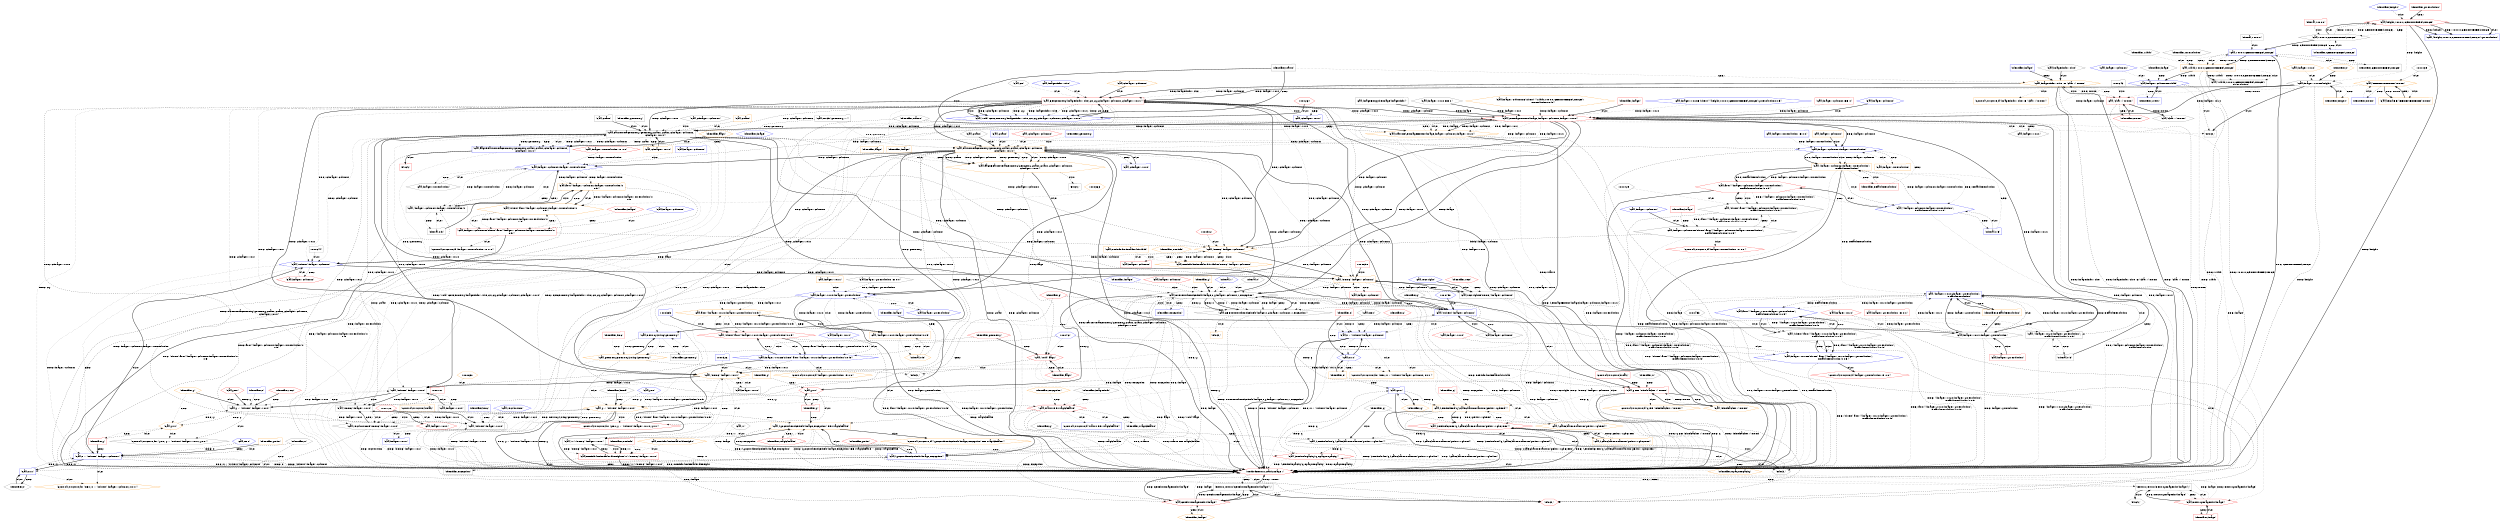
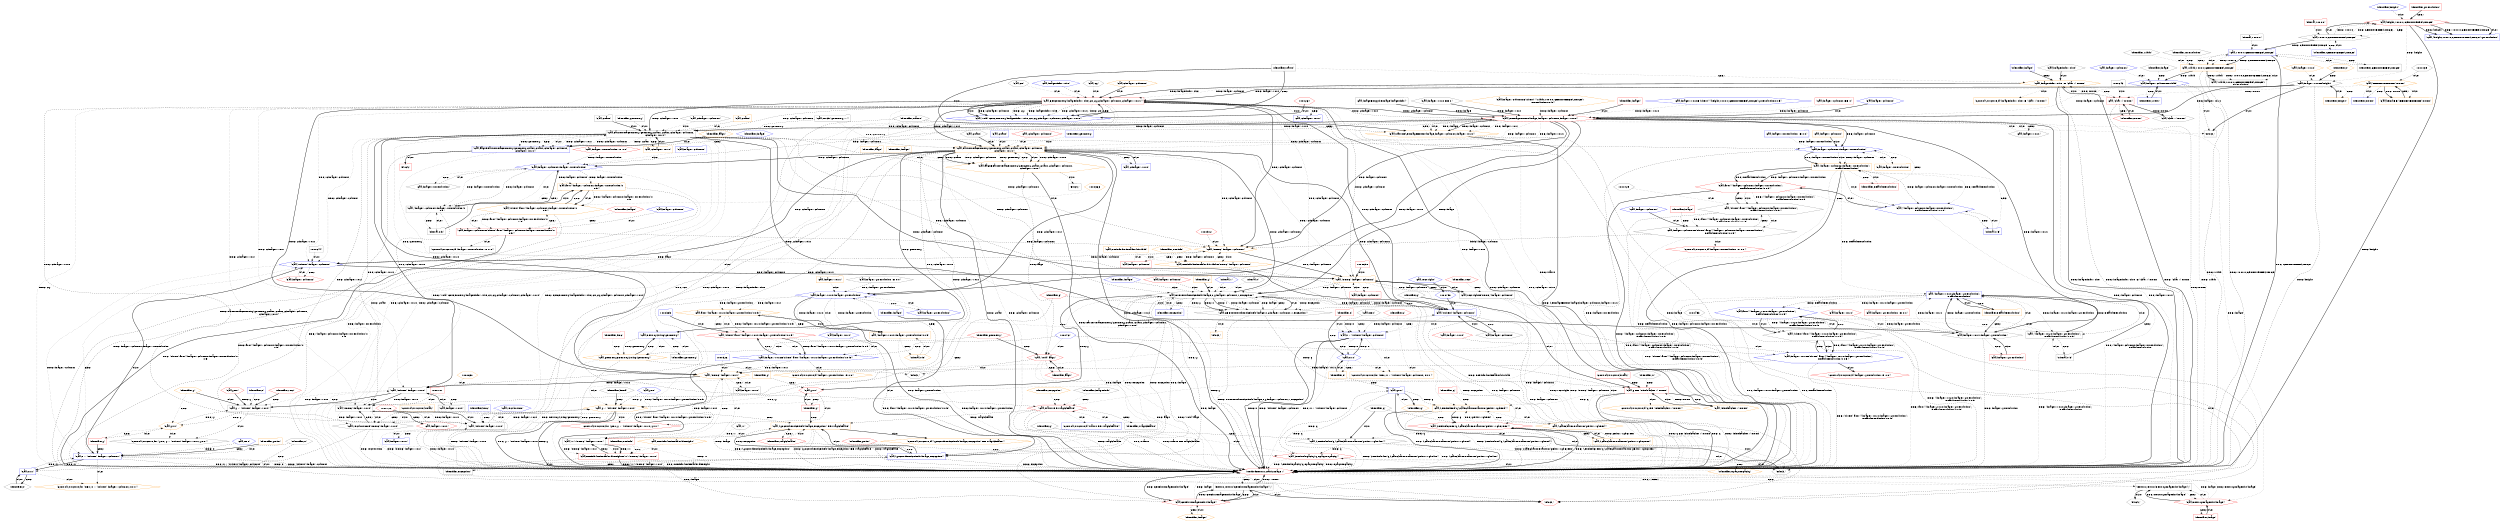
node "(Call,&y)": added
edge "(Call,rect.right)" -> "(Call,rect.right=(LONG) image->columns)": now "(Call,rect.right)" -> "1000758"
